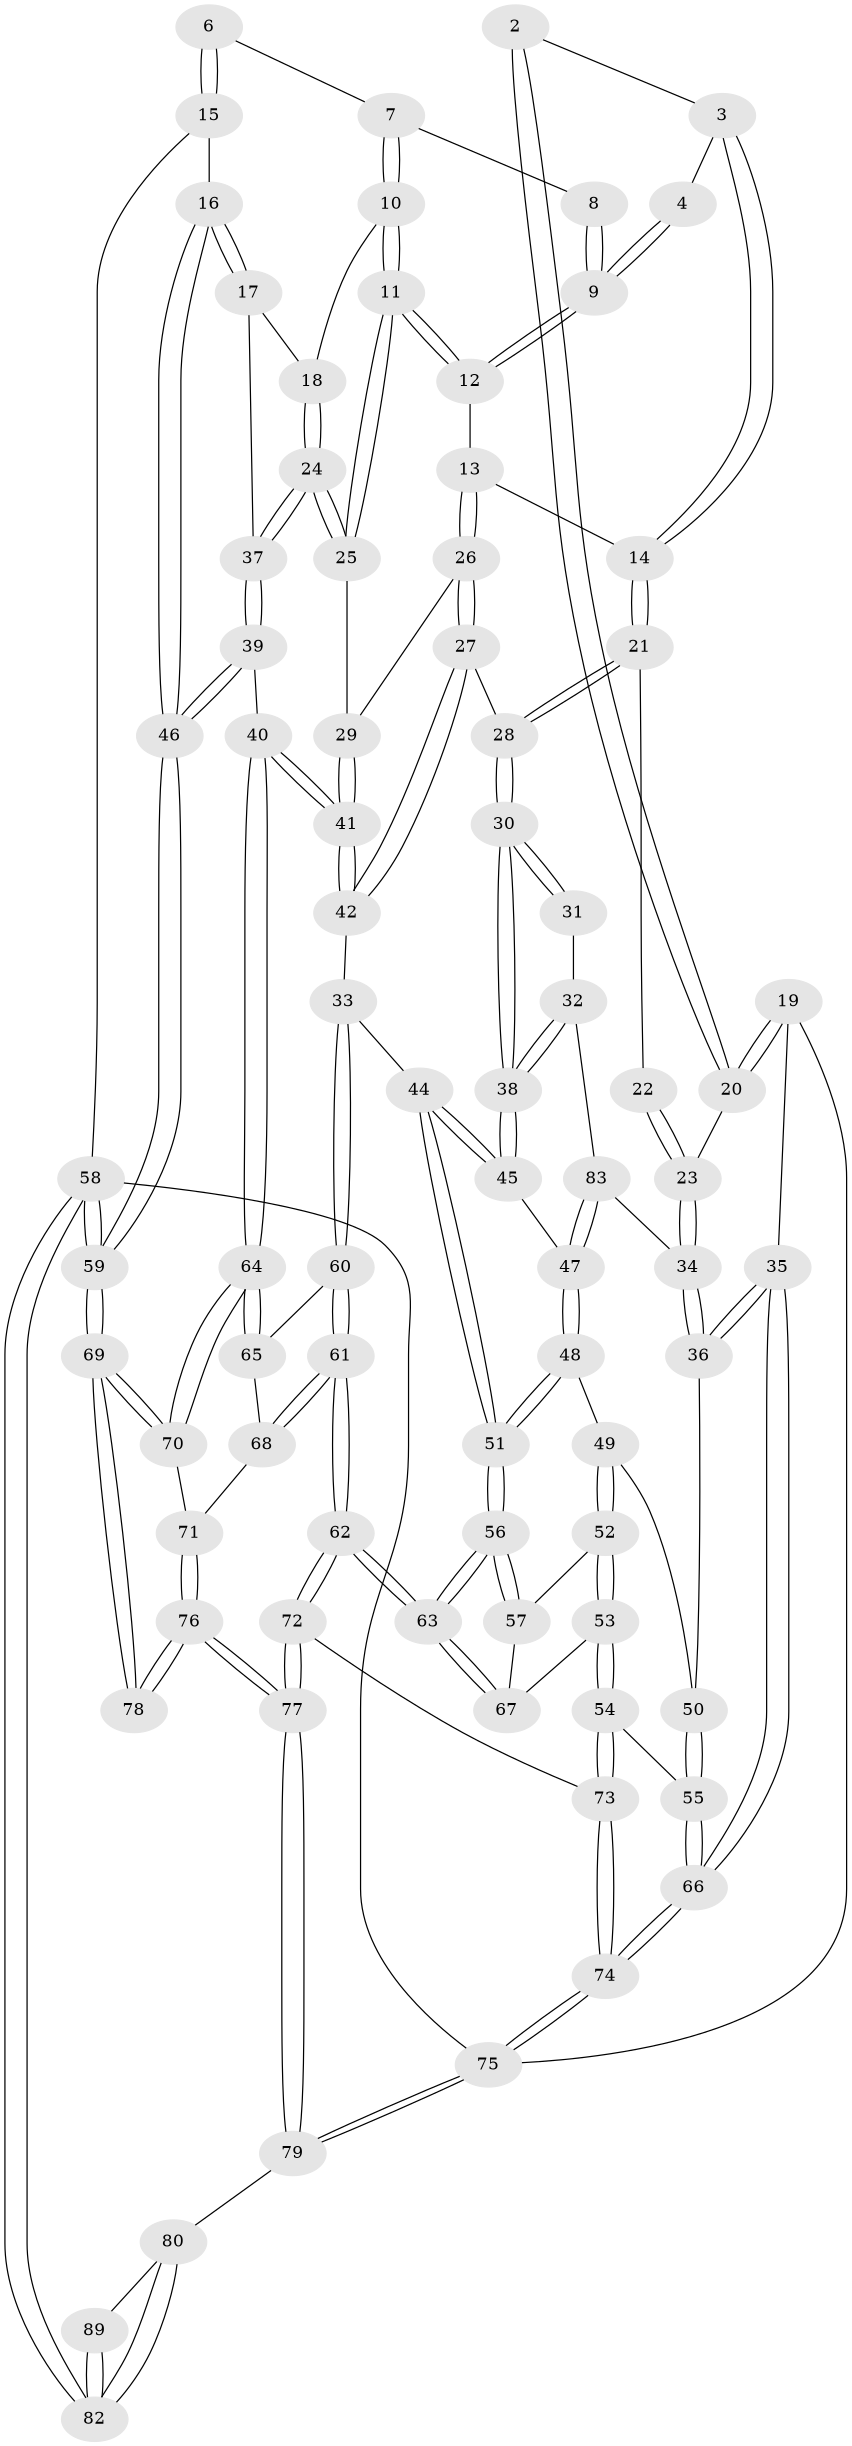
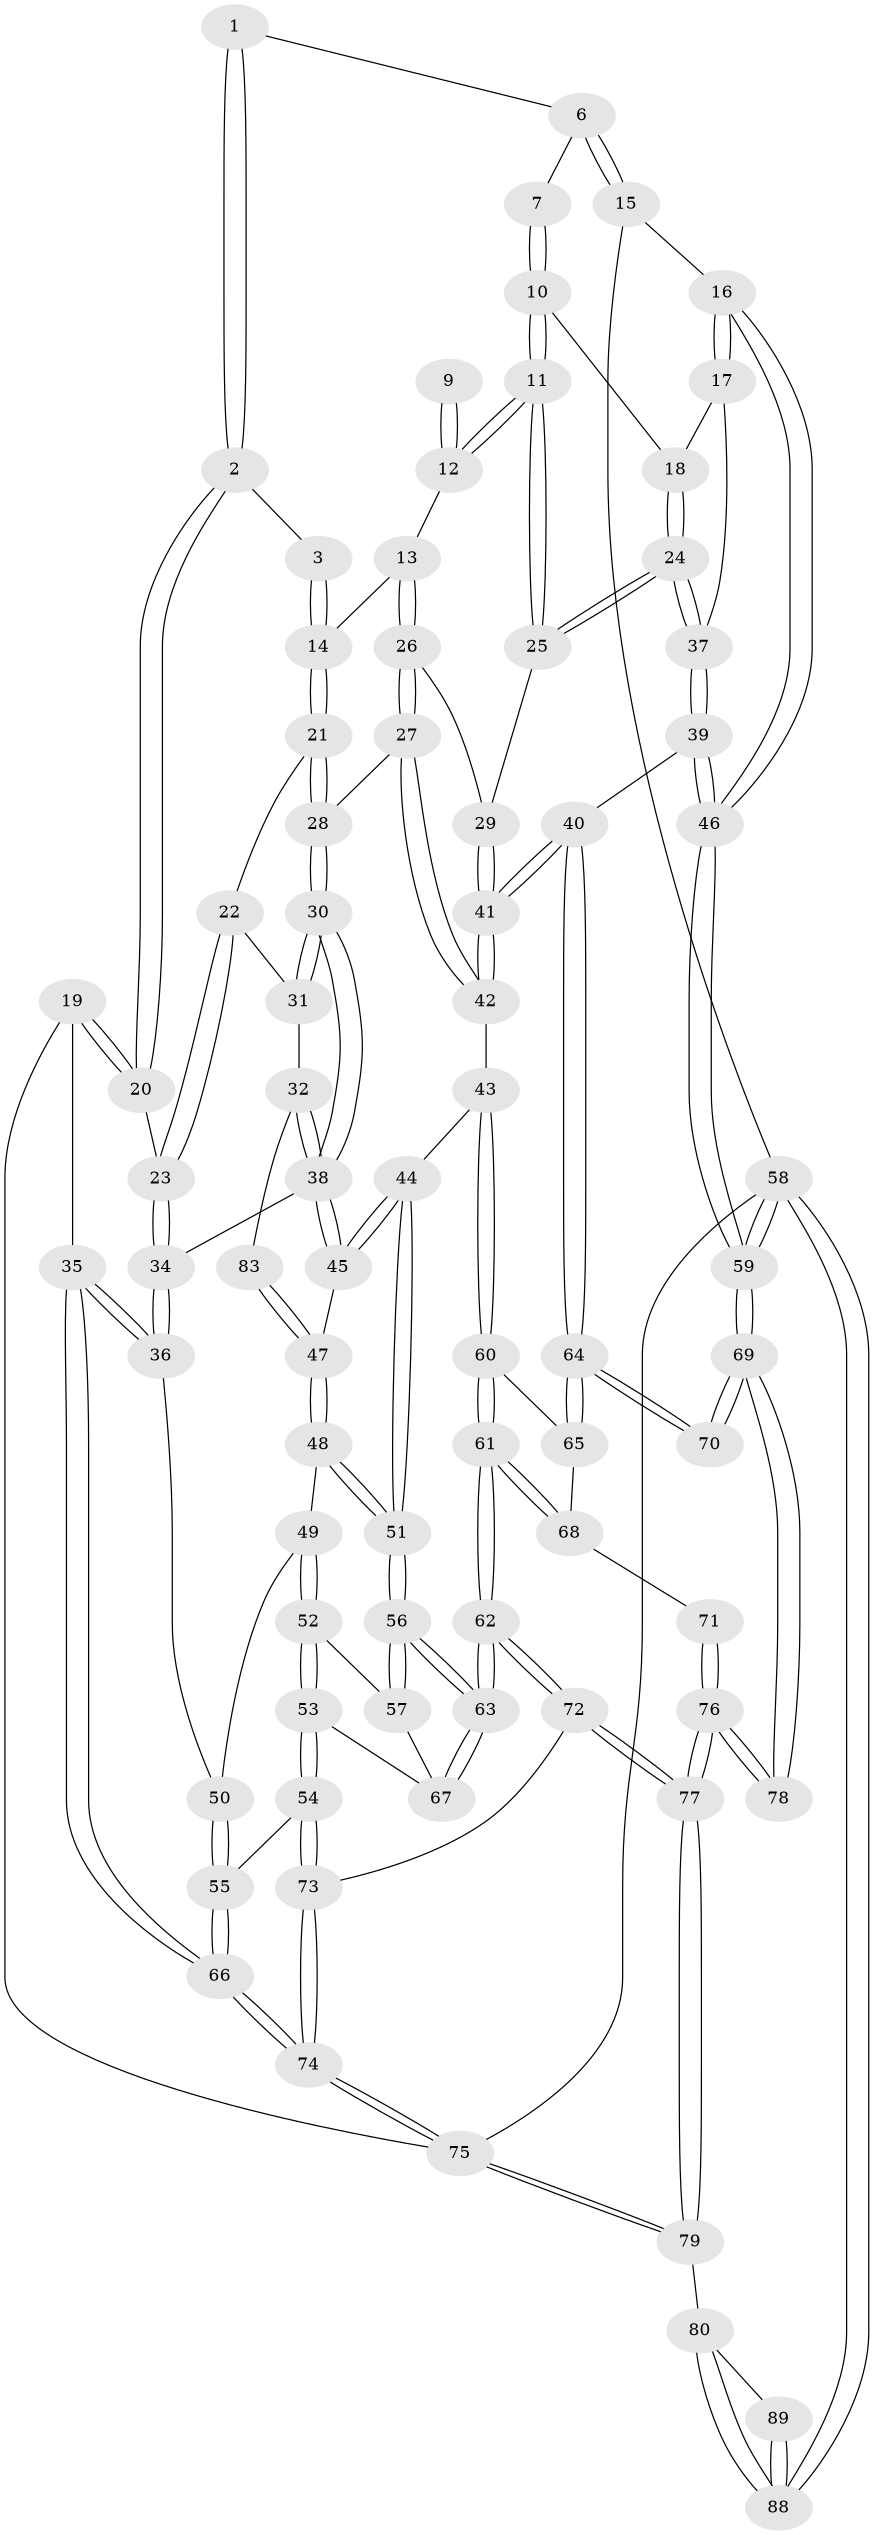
node "1": added
node "8": removed
node "4": removed
edge "22" -- "31": added
node "33": label "33" -> "43"
edge "83" -- "34": now "38" -- "34"
edge "70" -- "71": removed
node "82": label "82" -> "88"
